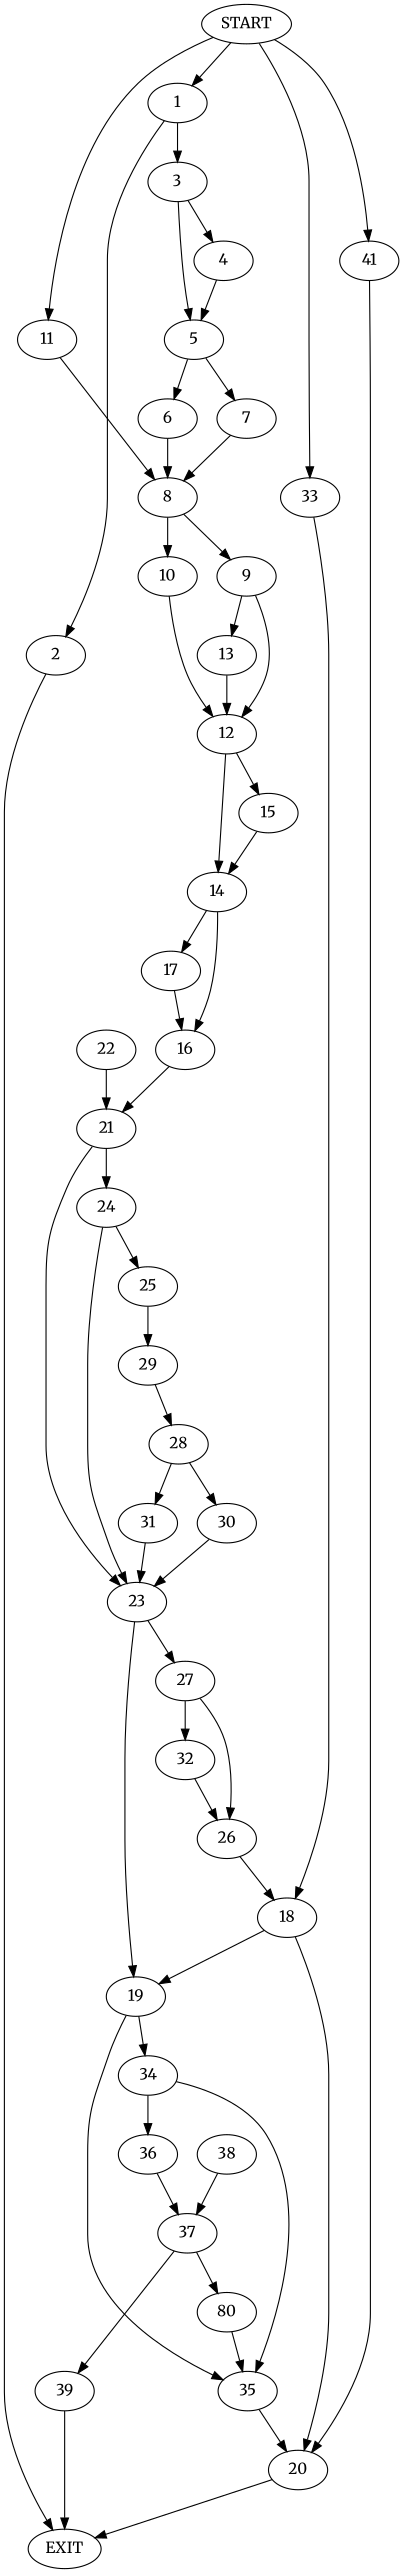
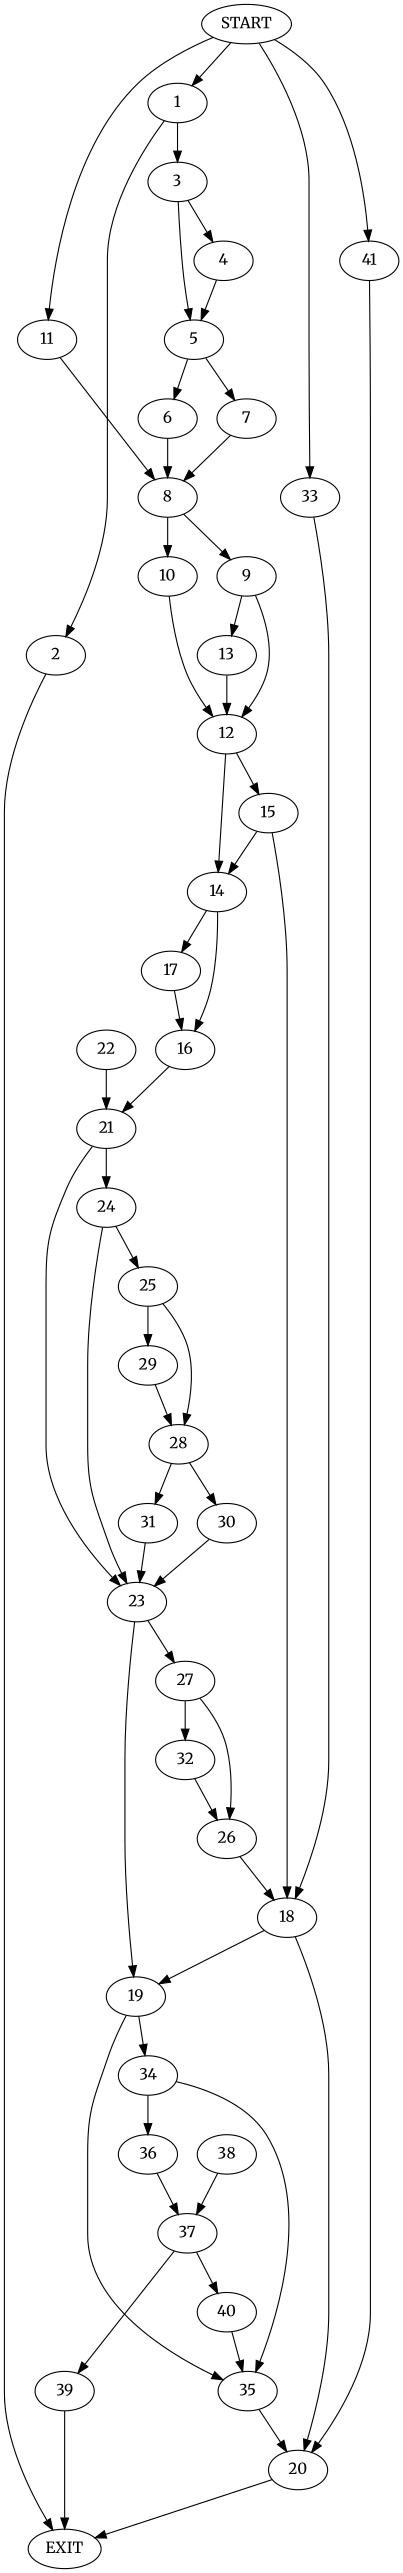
edge "25" -> "28": added
edge "15" -> "18": added
node "80": label "80" -> "40"
